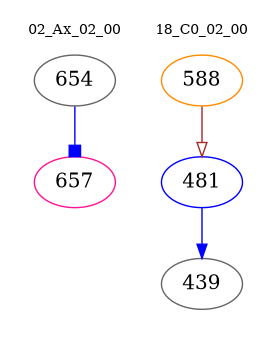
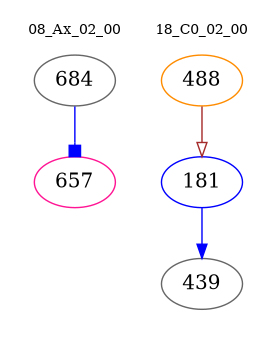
cluster "02_Ax_02_00": label "02_Ax_02_00" -> "08_Ax_02_00"
node "654": label "654" -> "684"
node "588": label "588" -> "488"
node "481": label "481" -> "181"
